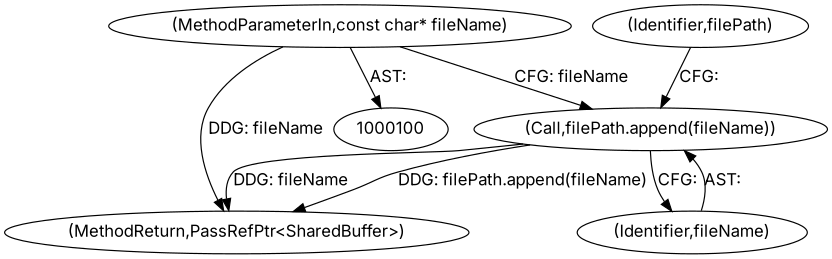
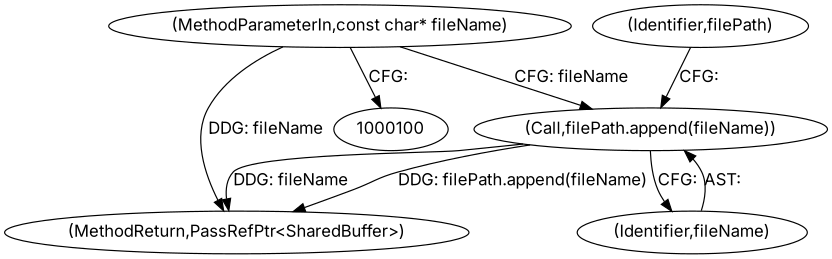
edge "(MethodParameterIn,const char* fileName)" -> "1000100": label "AST: " -> "CFG: "
